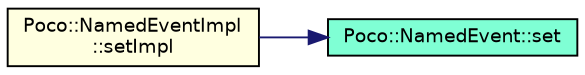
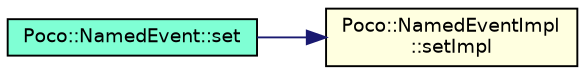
edge "Poco::NamedEventImpl ::setImpl" -> "Poco::NamedEvent::set": reversed
